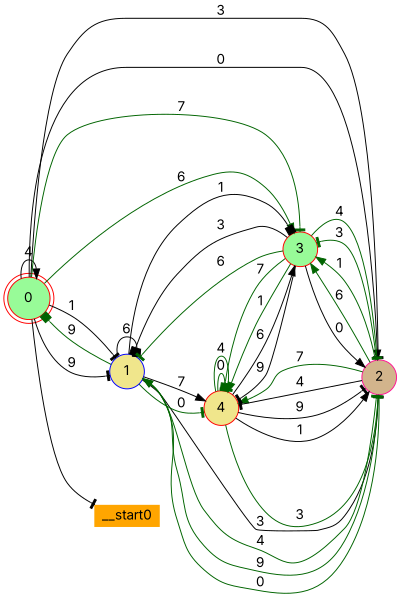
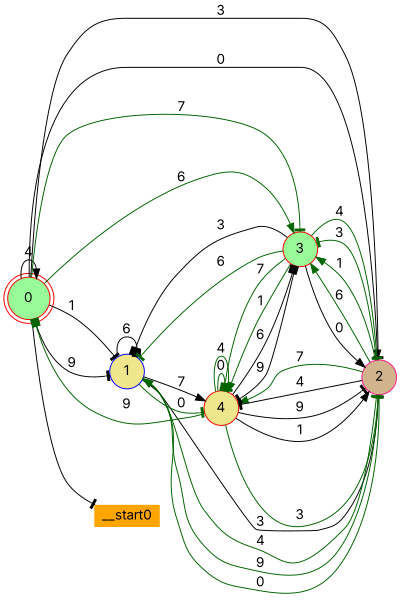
edge "1" -> "3": removed, label "1"
edge "4" -> "3": arrowhead normal -> box
edge "1" -> "0": now "4" -> "0"
